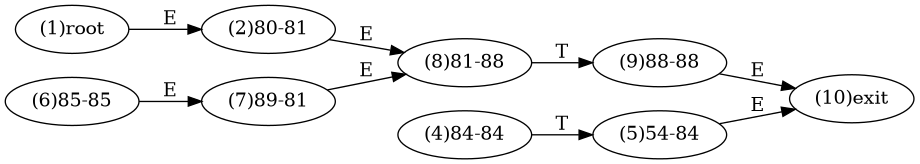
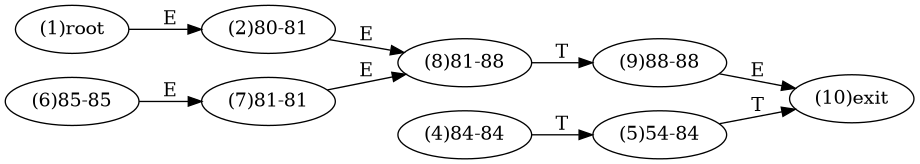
node "(7)89-81": label "(7)89-81" -> "(7)81-81"
edge "(5)54-84" -> "(10)exit": label "E" -> "T"
